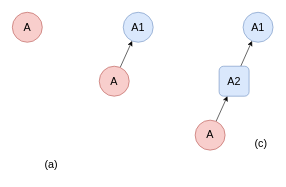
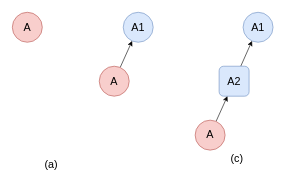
node "(c)": moved (261, 144) -> (237, 159)
